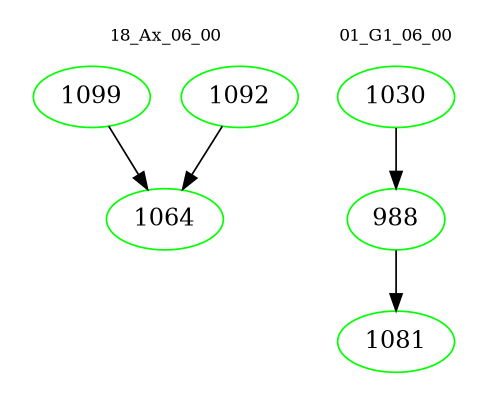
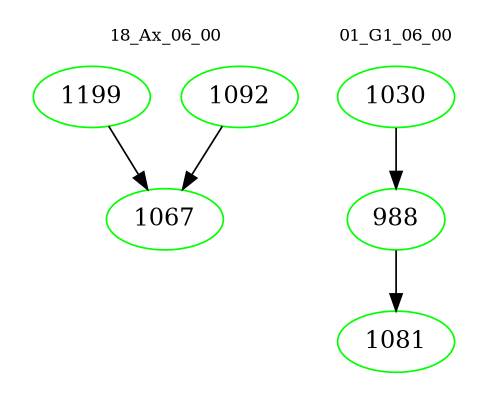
node "1099": label "1099" -> "1199"
node "1064": label "1064" -> "1067"
